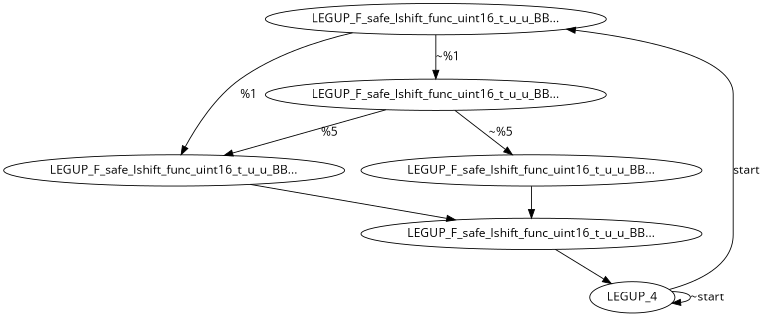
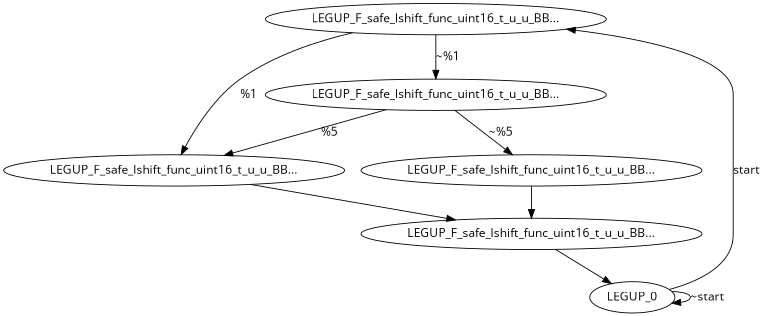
node "LEGUP_4": label "LEGUP_4" -> "LEGUP_0"
